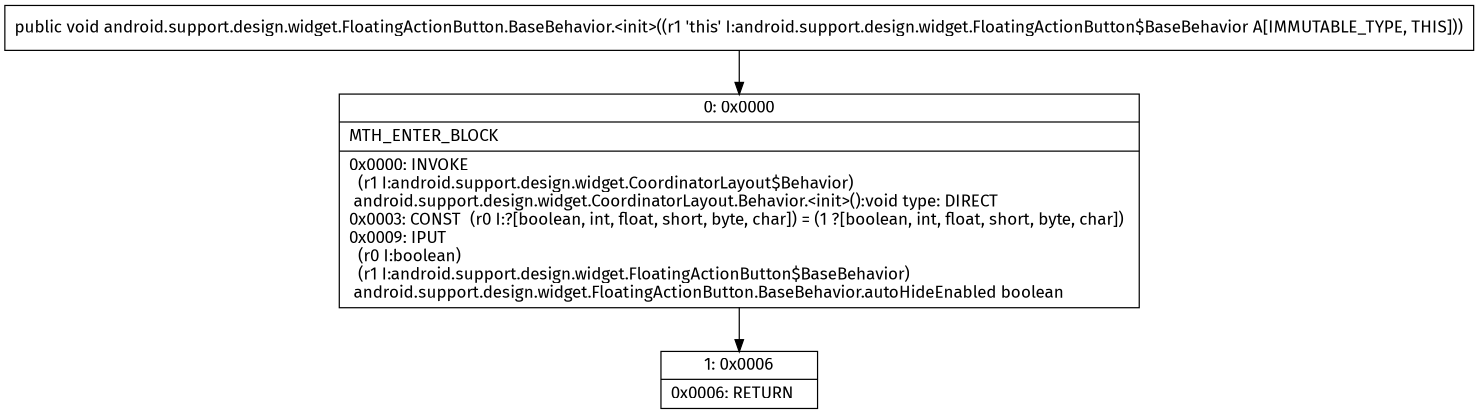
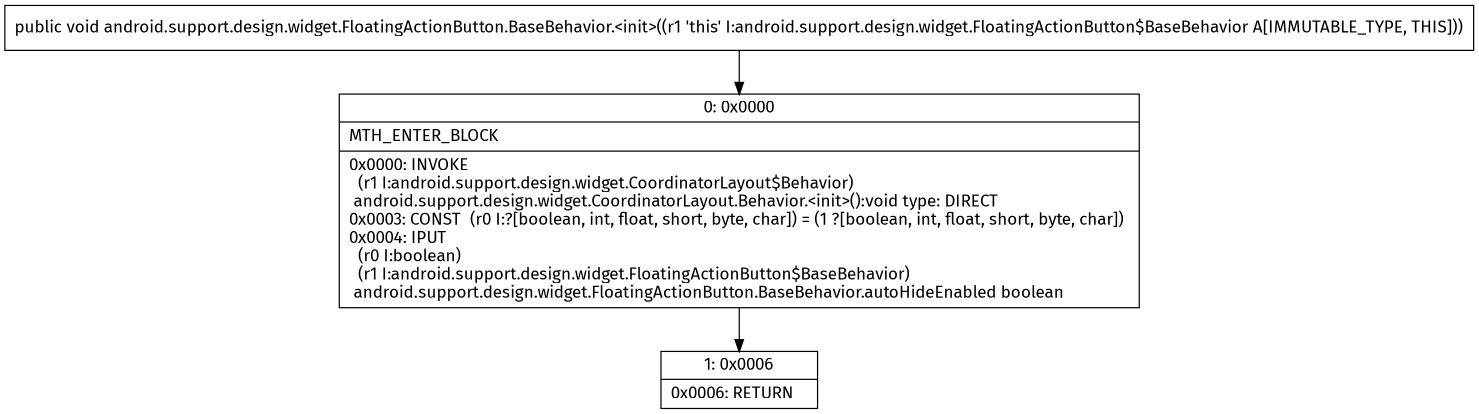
node "0: 0x0000": text "0x0009: IPUT" -> "0x0004: IPUT"
